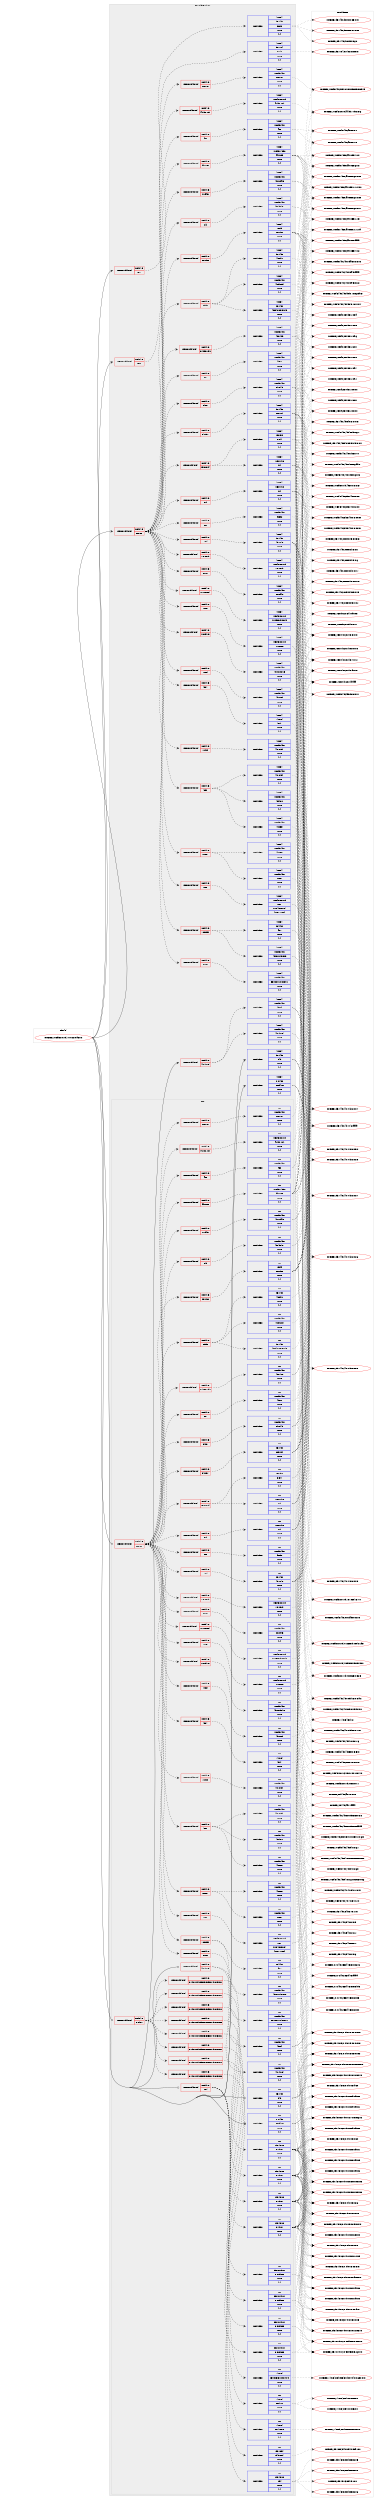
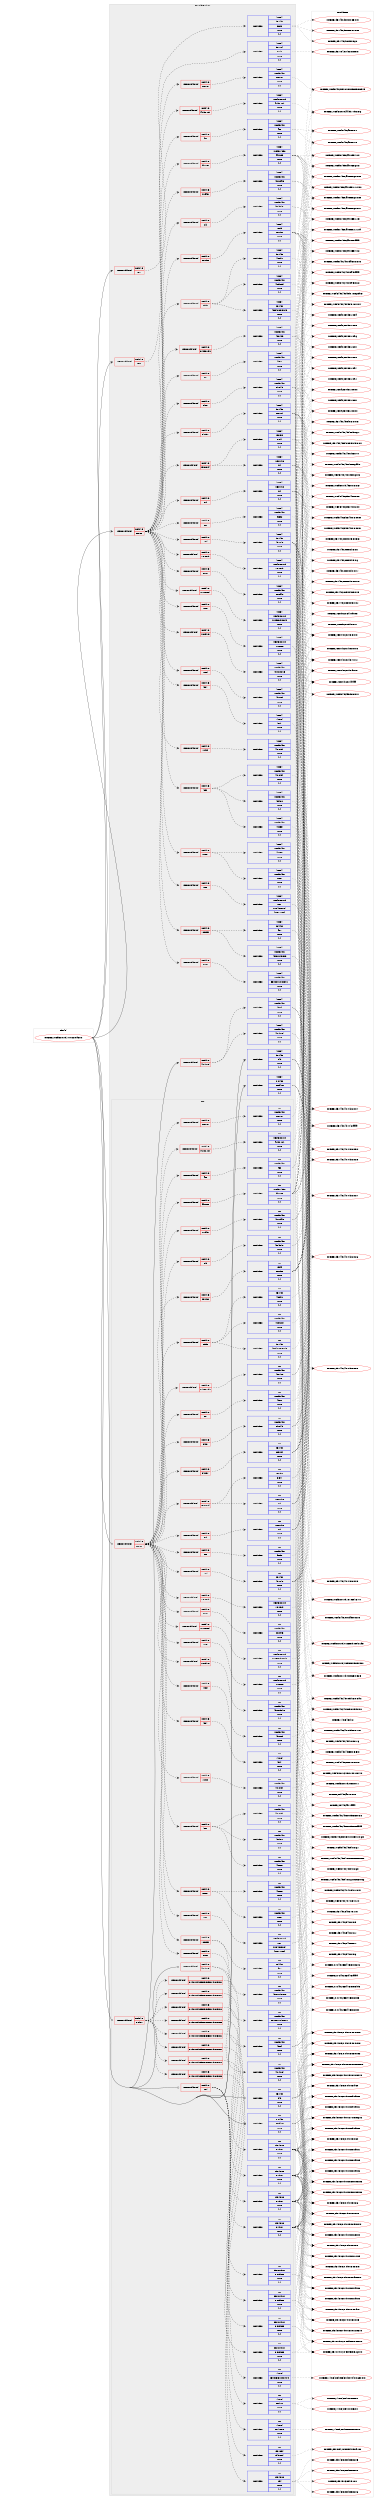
node "portage://dev-perl/glib-perl-1.329.400": label "portage://dev-perl/glib-perl-1.329.400" -> "portage://dev-perl/none-perl-1.329.400"
